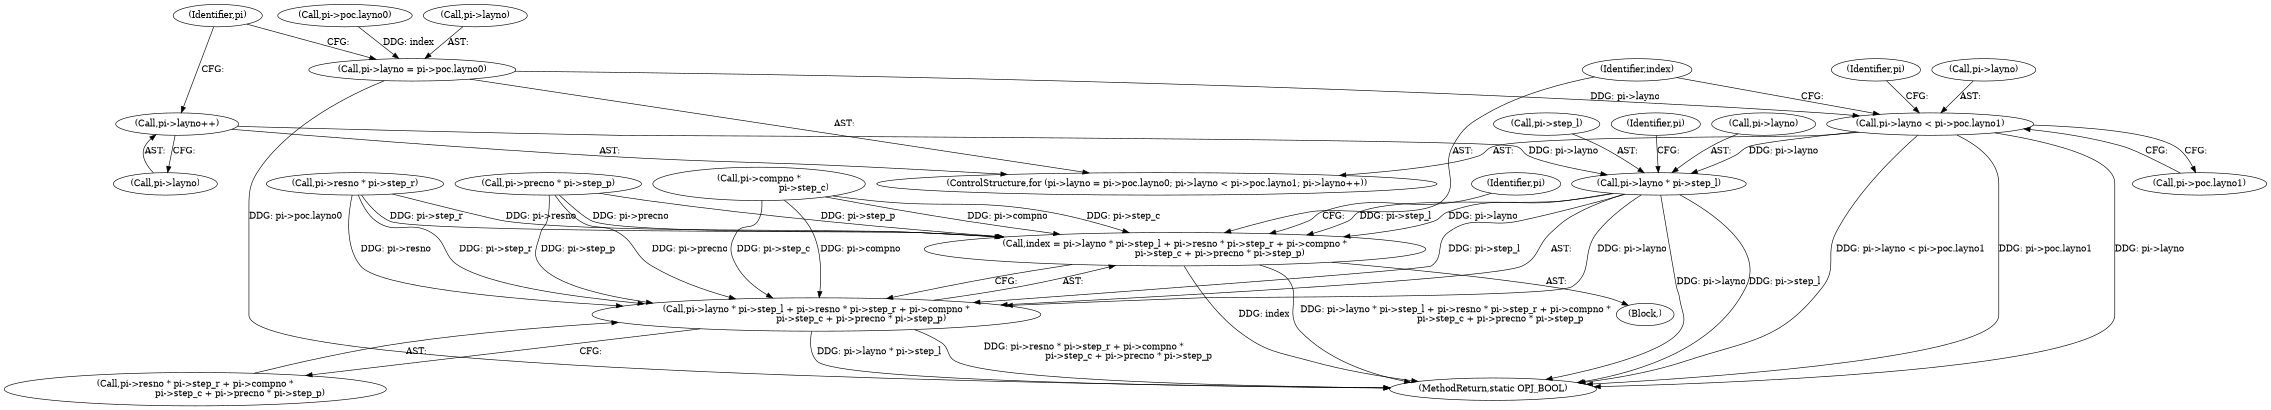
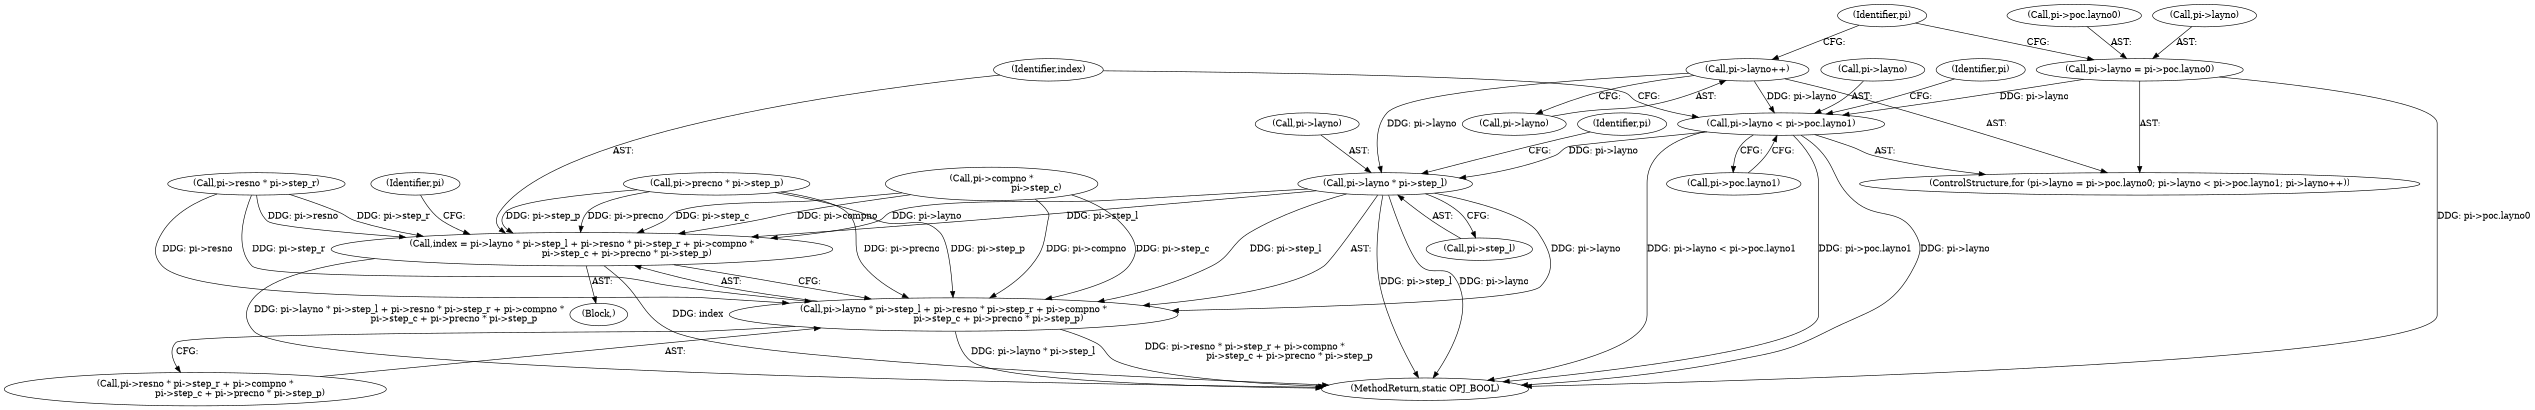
edge "(Call,pi->poc.layno0)" -> "(Call,pi->layno = pi->poc.layno0)": label "DDG: index" -> "AST: "
edge "(Call,pi->layno++)" -> "(Call,pi->layno < pi->poc.layno1)": added, label "DDG: pi->layno"
edge "(Call,pi->layno * pi->step_l)" -> "(Call,pi->step_l)": added, label "CFG:"
